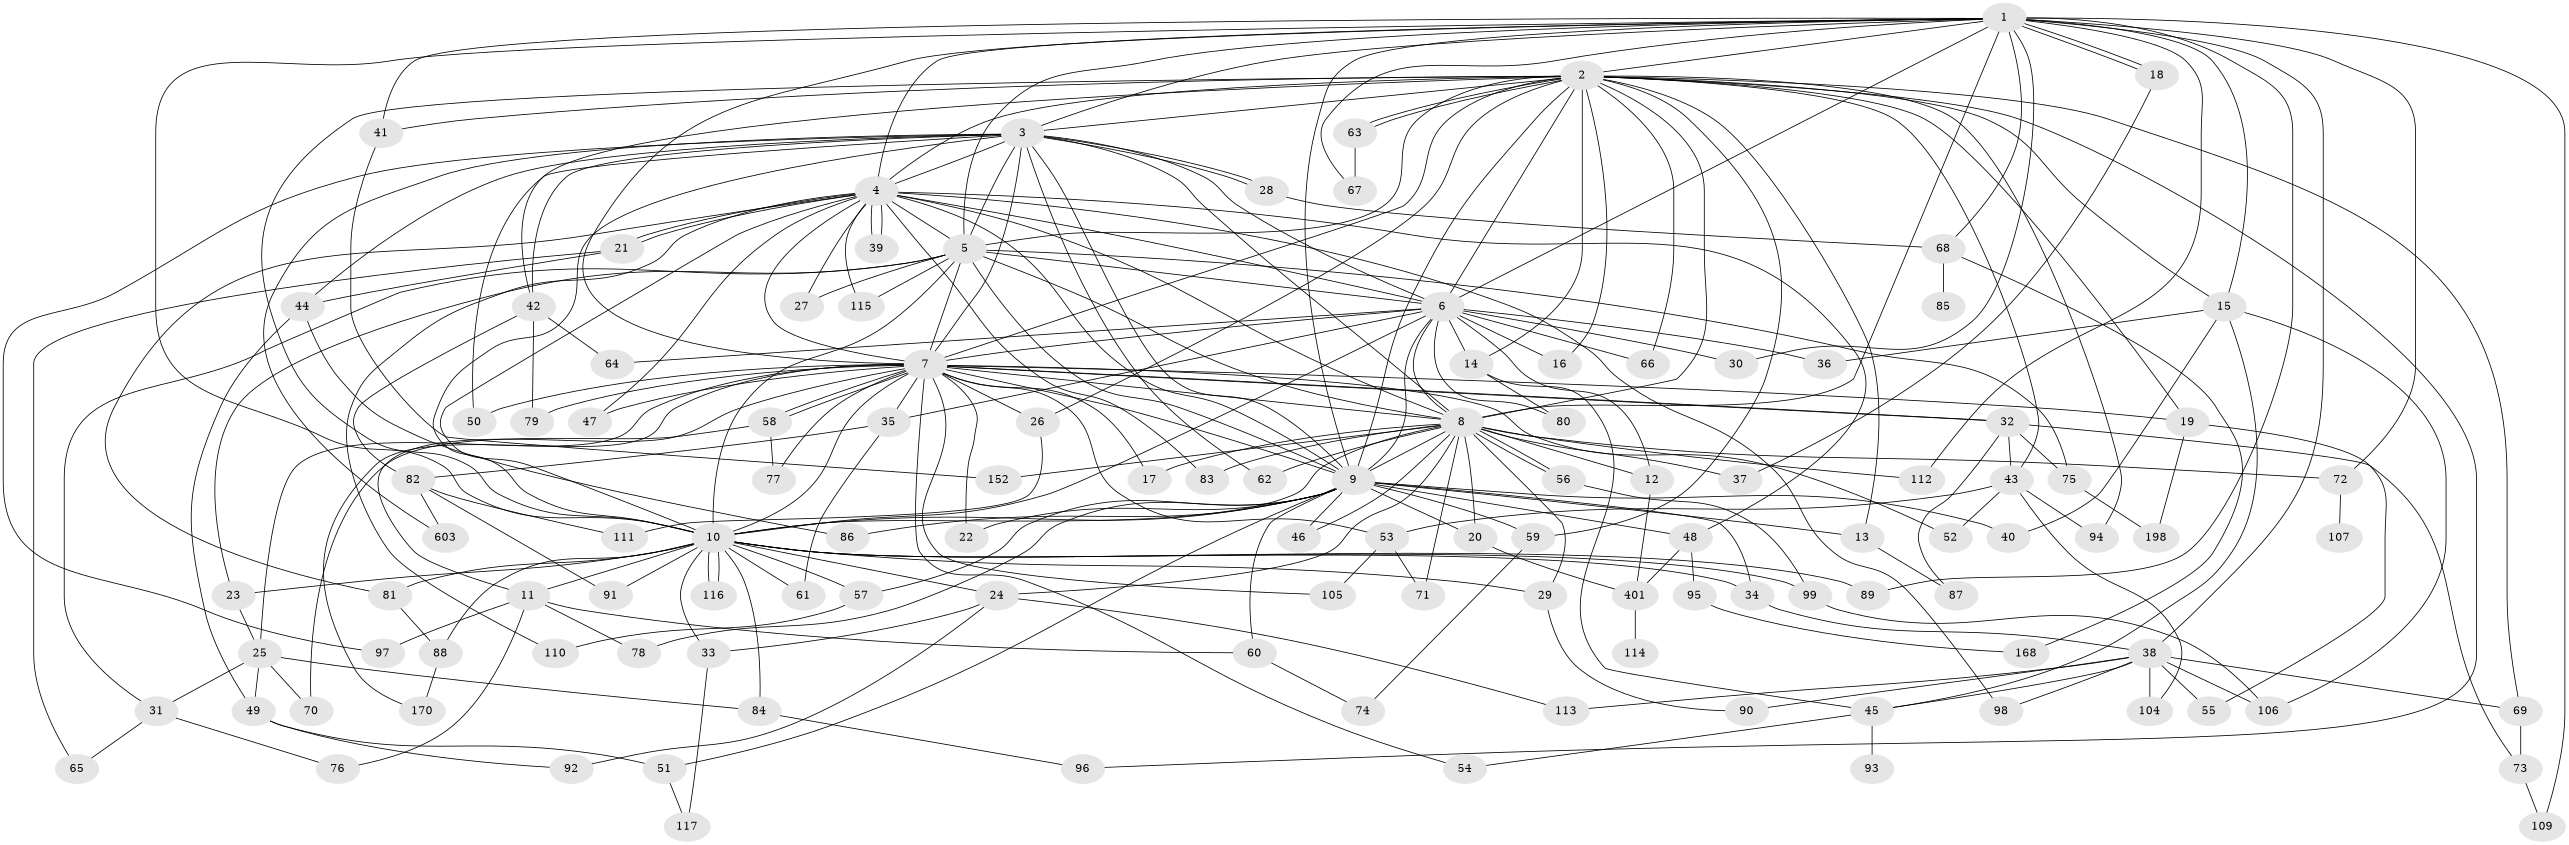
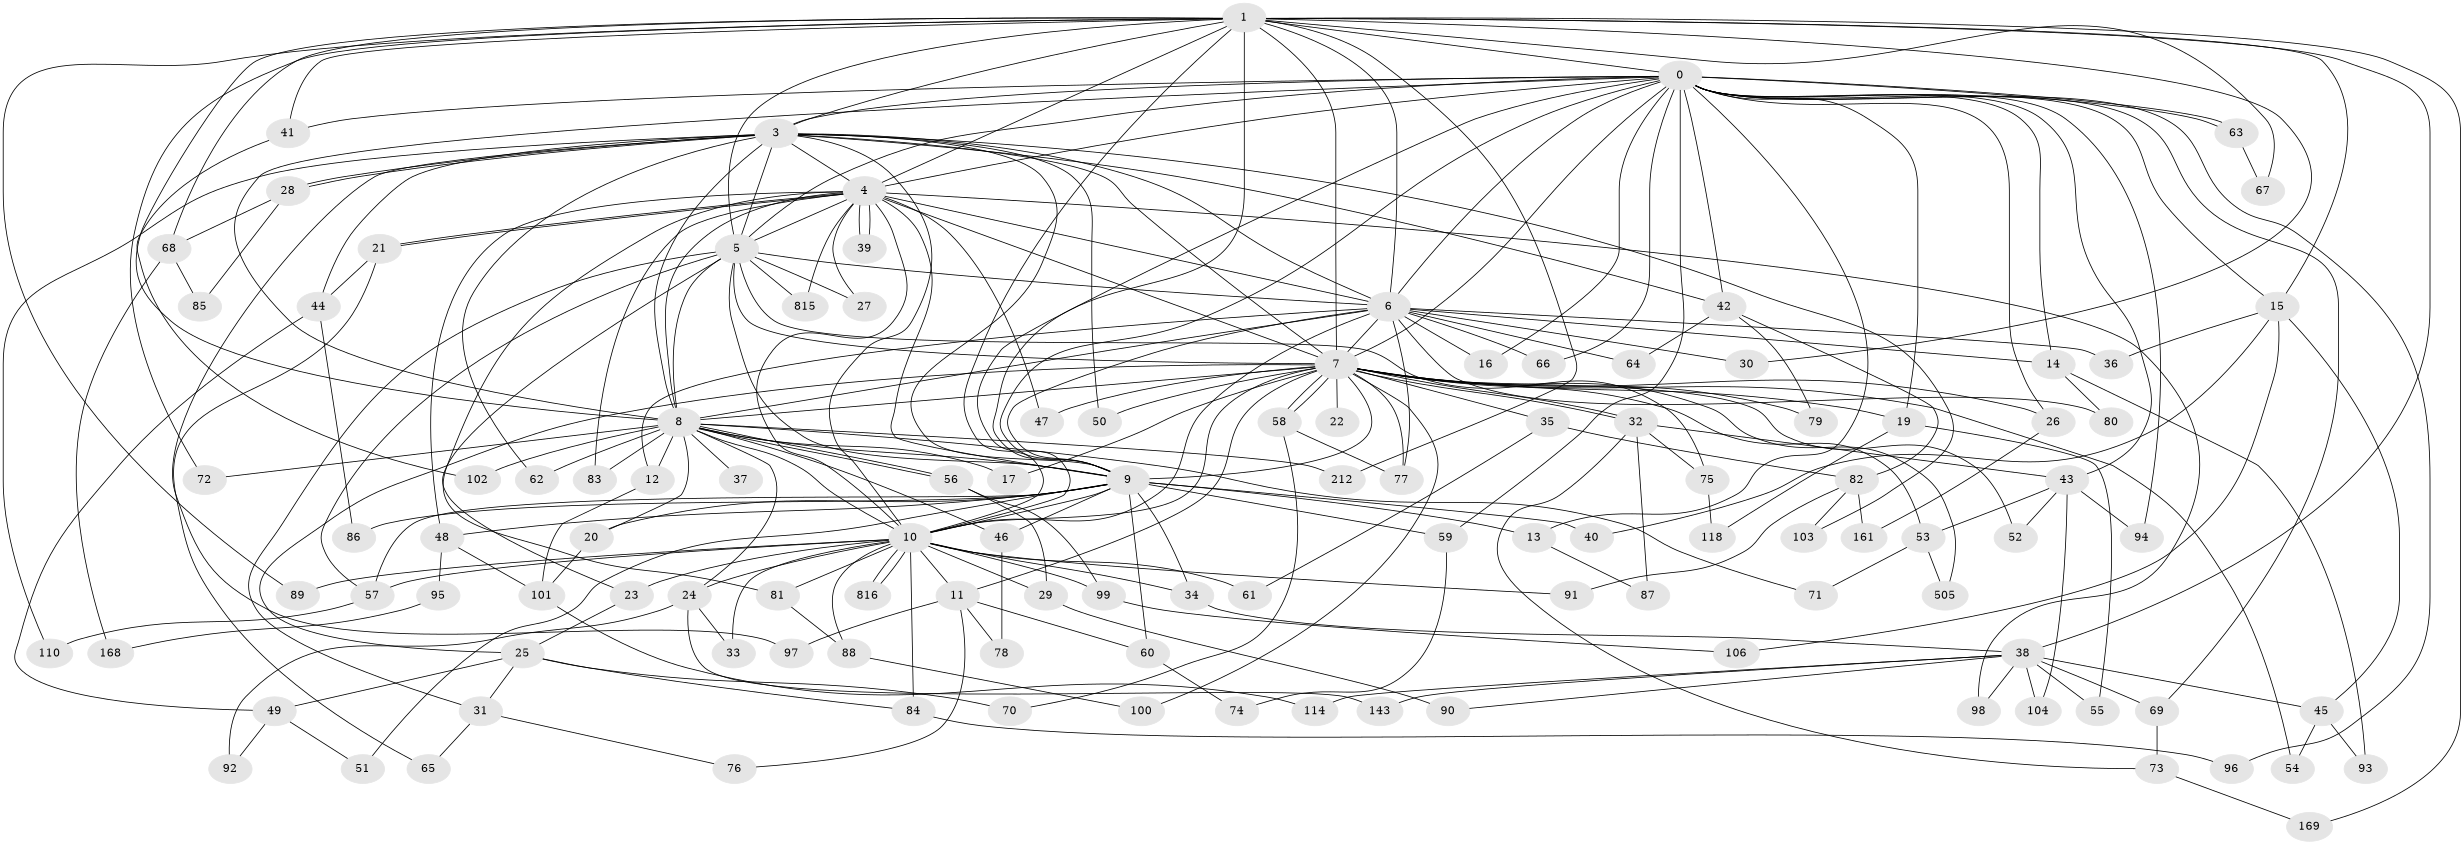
node "2": label "2" -> "0"
node "18": removed
edge "28" -- "85": added
node "115": label "115" -> "815"
edge "4" -- "110": now "3" -- "110"
edge "5" -- "10": now "5" -- "57"
edge "6" -- "35": now "6" -- "77"
node "152": label "152" -> "102"
node "112": label "112" -> "212"
edge "8" -- "29": now "56" -- "29"
edge "9" -- "22": removed
node "603": label "603" -> "103"
node "111": label "111" -> "161"
node "198": label "198" -> "118"
node "107": removed
edge "9" -- "78": now "46" -- "78"
node "116": label "116" -> "816"
node "105": label "105" -> "505"
node "401": label "401" -> "101"
edge "14" -- "45": now "14" -- "93"
edge "38" -- "106": now "38" -- "114"
node "170": label "170" -> "100"
node "113": label "113" -> "143"
node "117": removed
node "109": label "109" -> "169"
